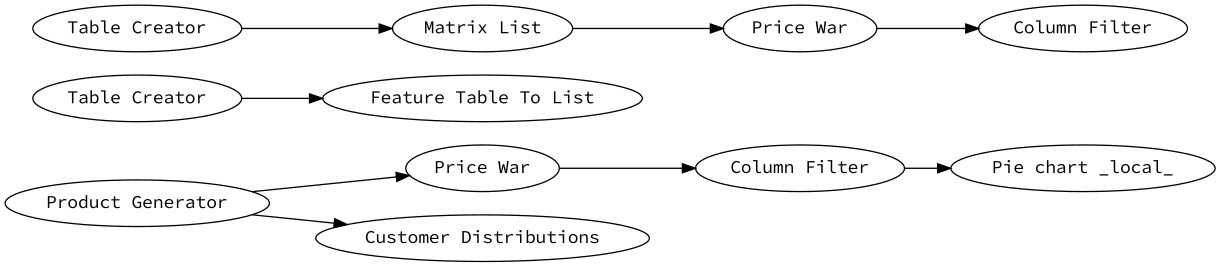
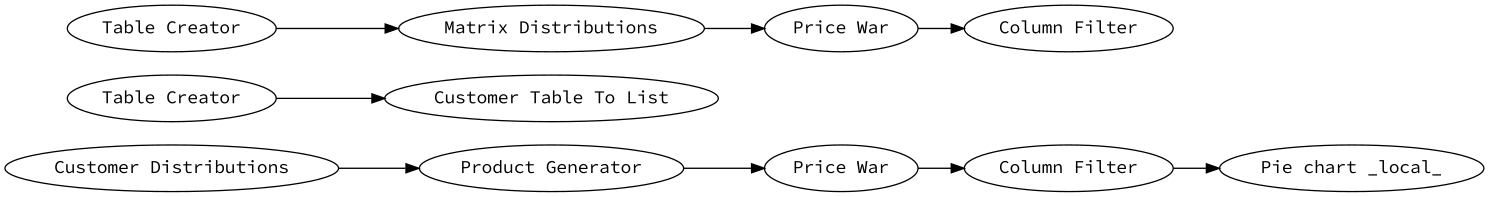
node "Matrix List": label "Matrix List" -> "Matrix Distributions"
node "Feature Table To List": label "Feature Table To List" -> "Customer Table To List"
edge "Product Generator" -> "Customer Distributions": reversed
